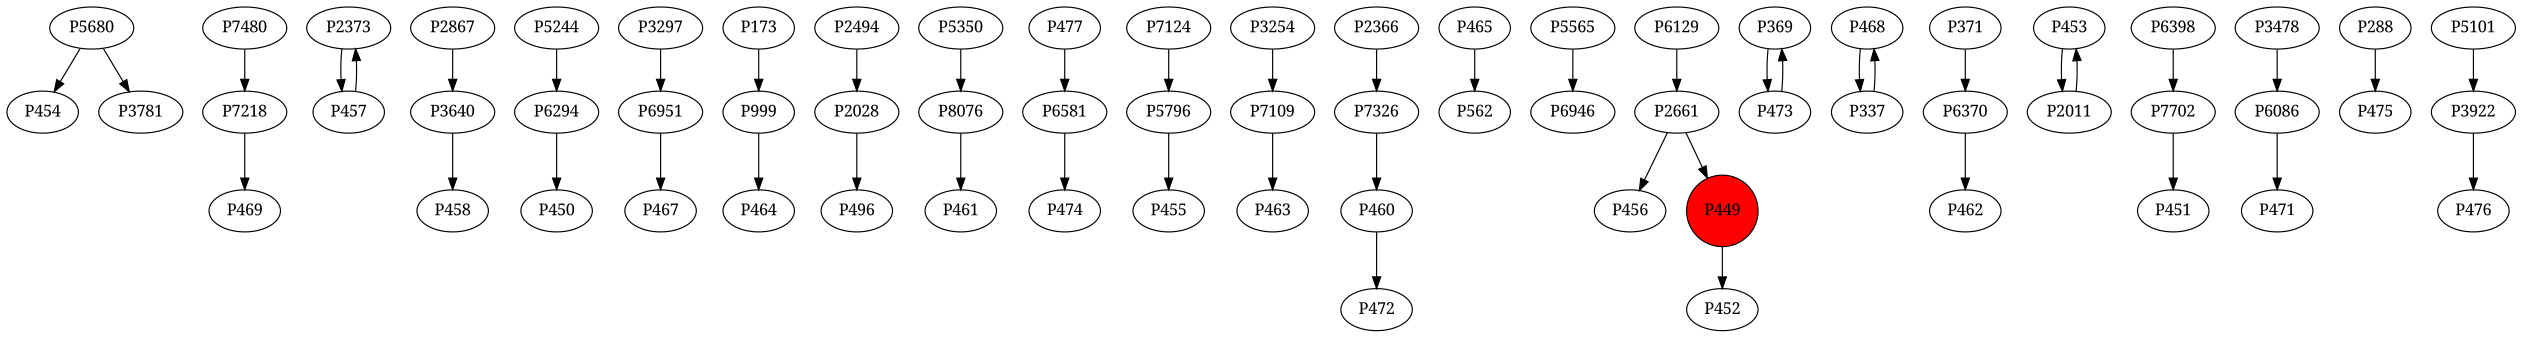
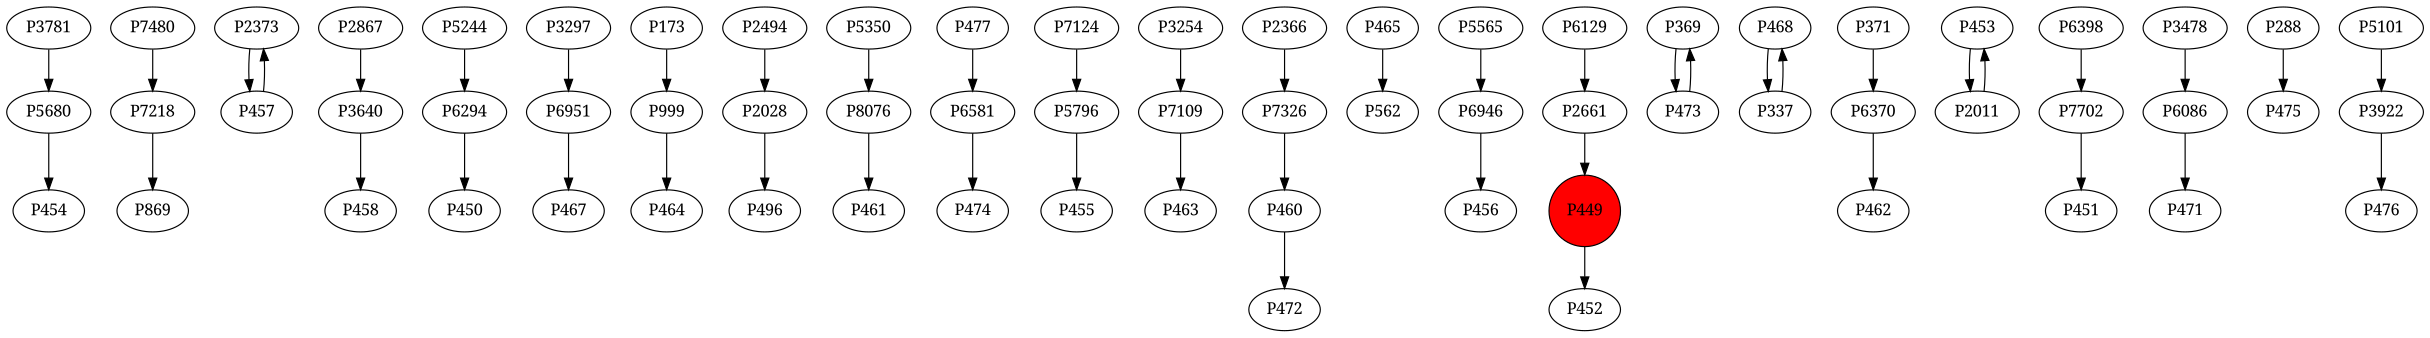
edge "P5680" -> "P3781": reversed
edge "P2661" -> "P456": now "P6946" -> "P456"
node "P469": label "P469" -> "P869"
